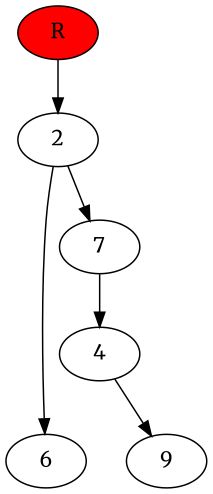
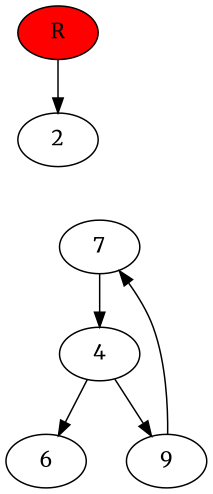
edge "2" -> "7": now "9" -> "7"
edge "2" -> "6": now "4" -> "6"
